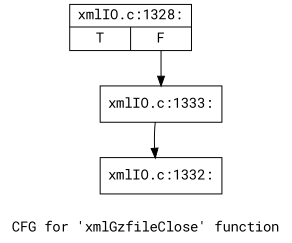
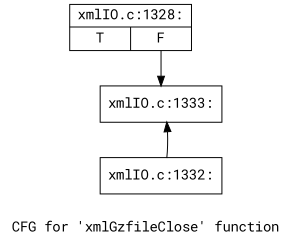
edge "xmlIO.c:1333:" -> "xmlIO.c:1332:": reversed
